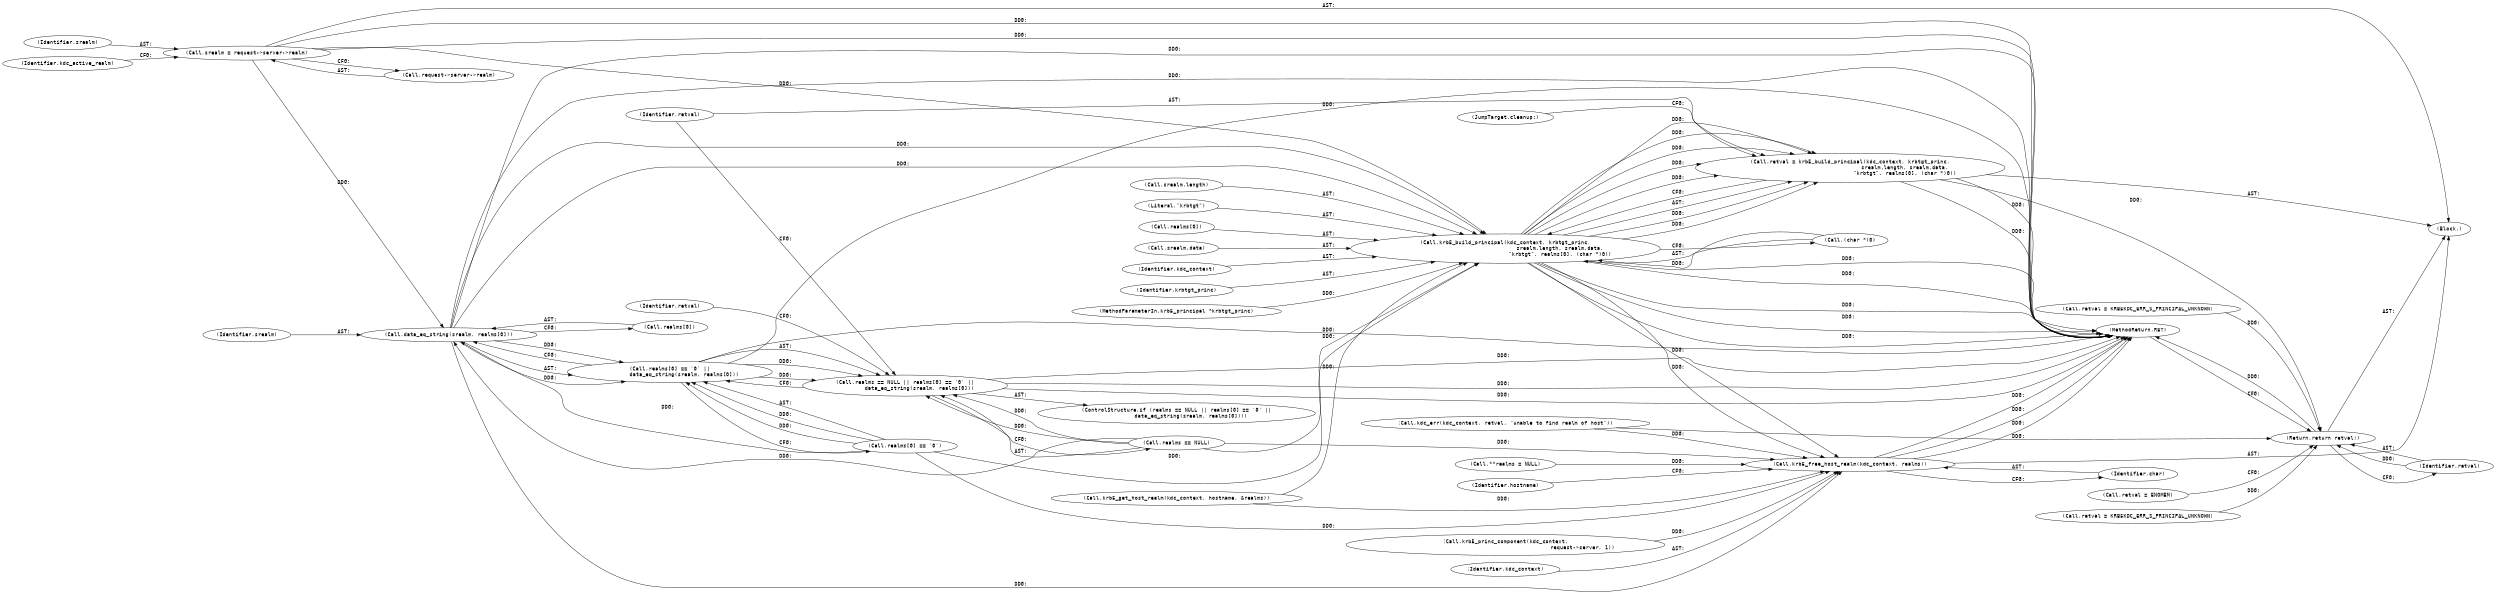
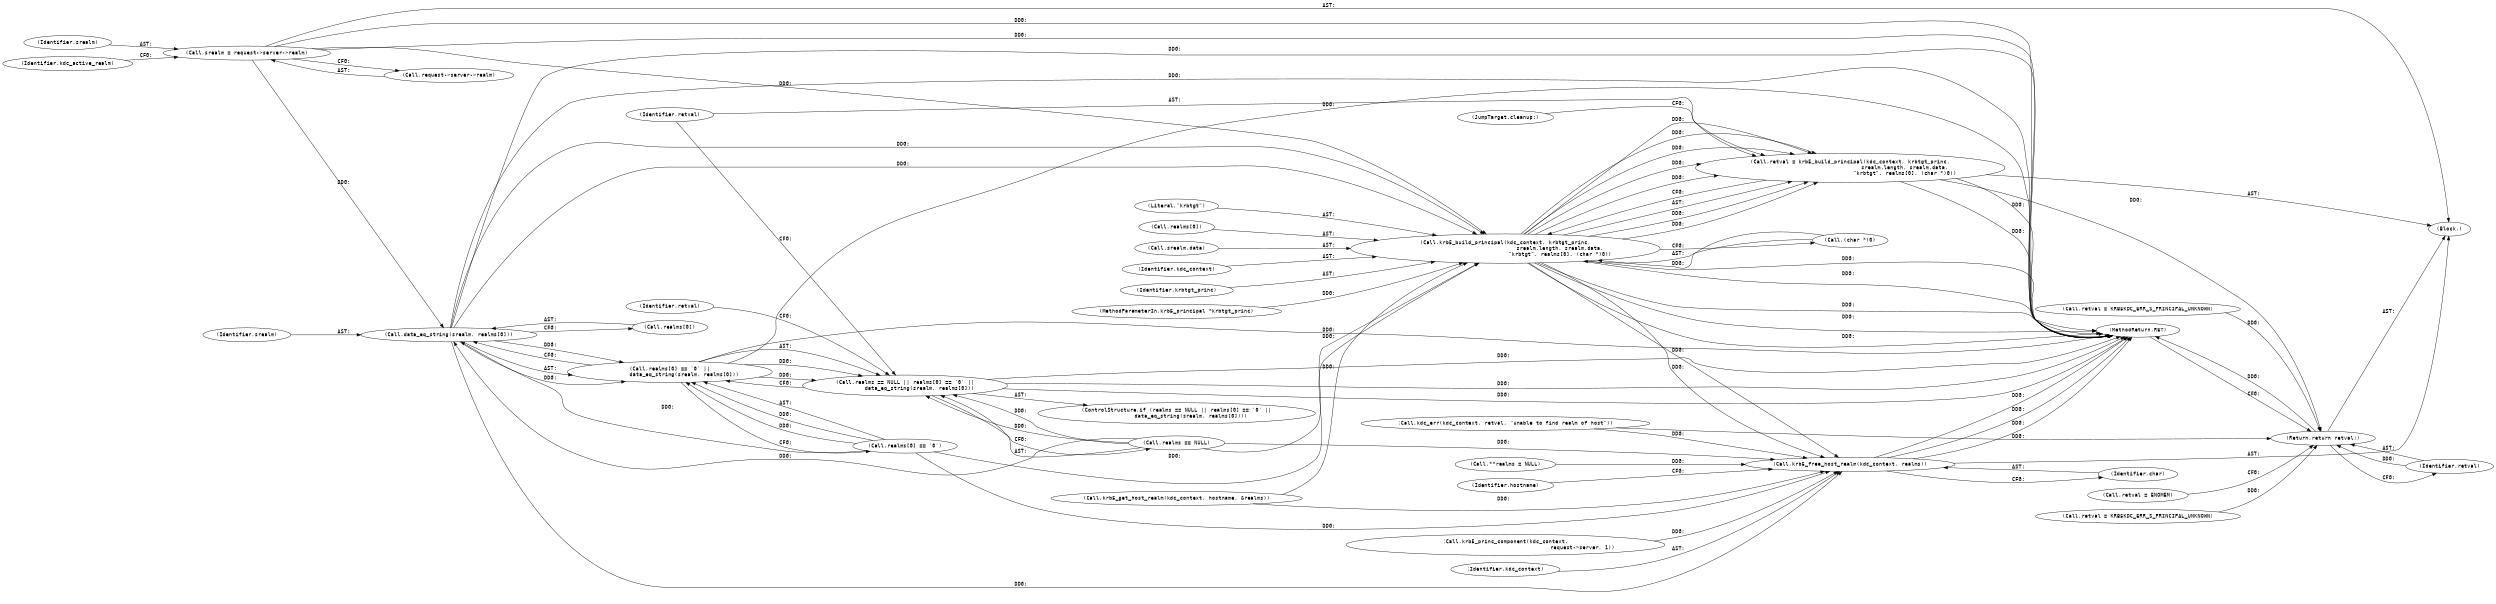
node "(Call,srealm.length)": removed
